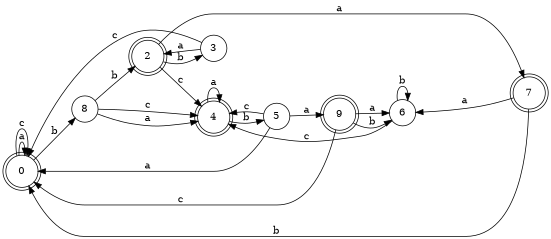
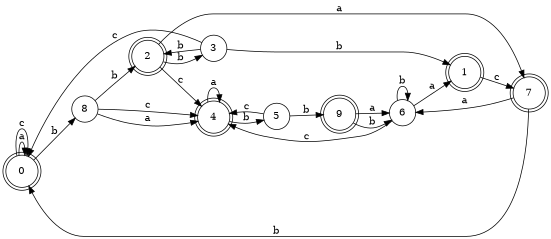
edge "3" -> "2": label "a" -> "b"
node "1": added
edge "5" -> "9": label "a" -> "b"
edge "5" -> "0": removed, label "a"
edge "9" -> "0": removed, label "c"
